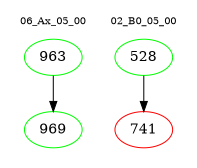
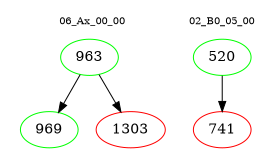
cluster "06_Ax_05_00": label "06_Ax_05_00" -> "06_Ax_00_00"
node "528": label "528" -> "520"
node "1303": added
